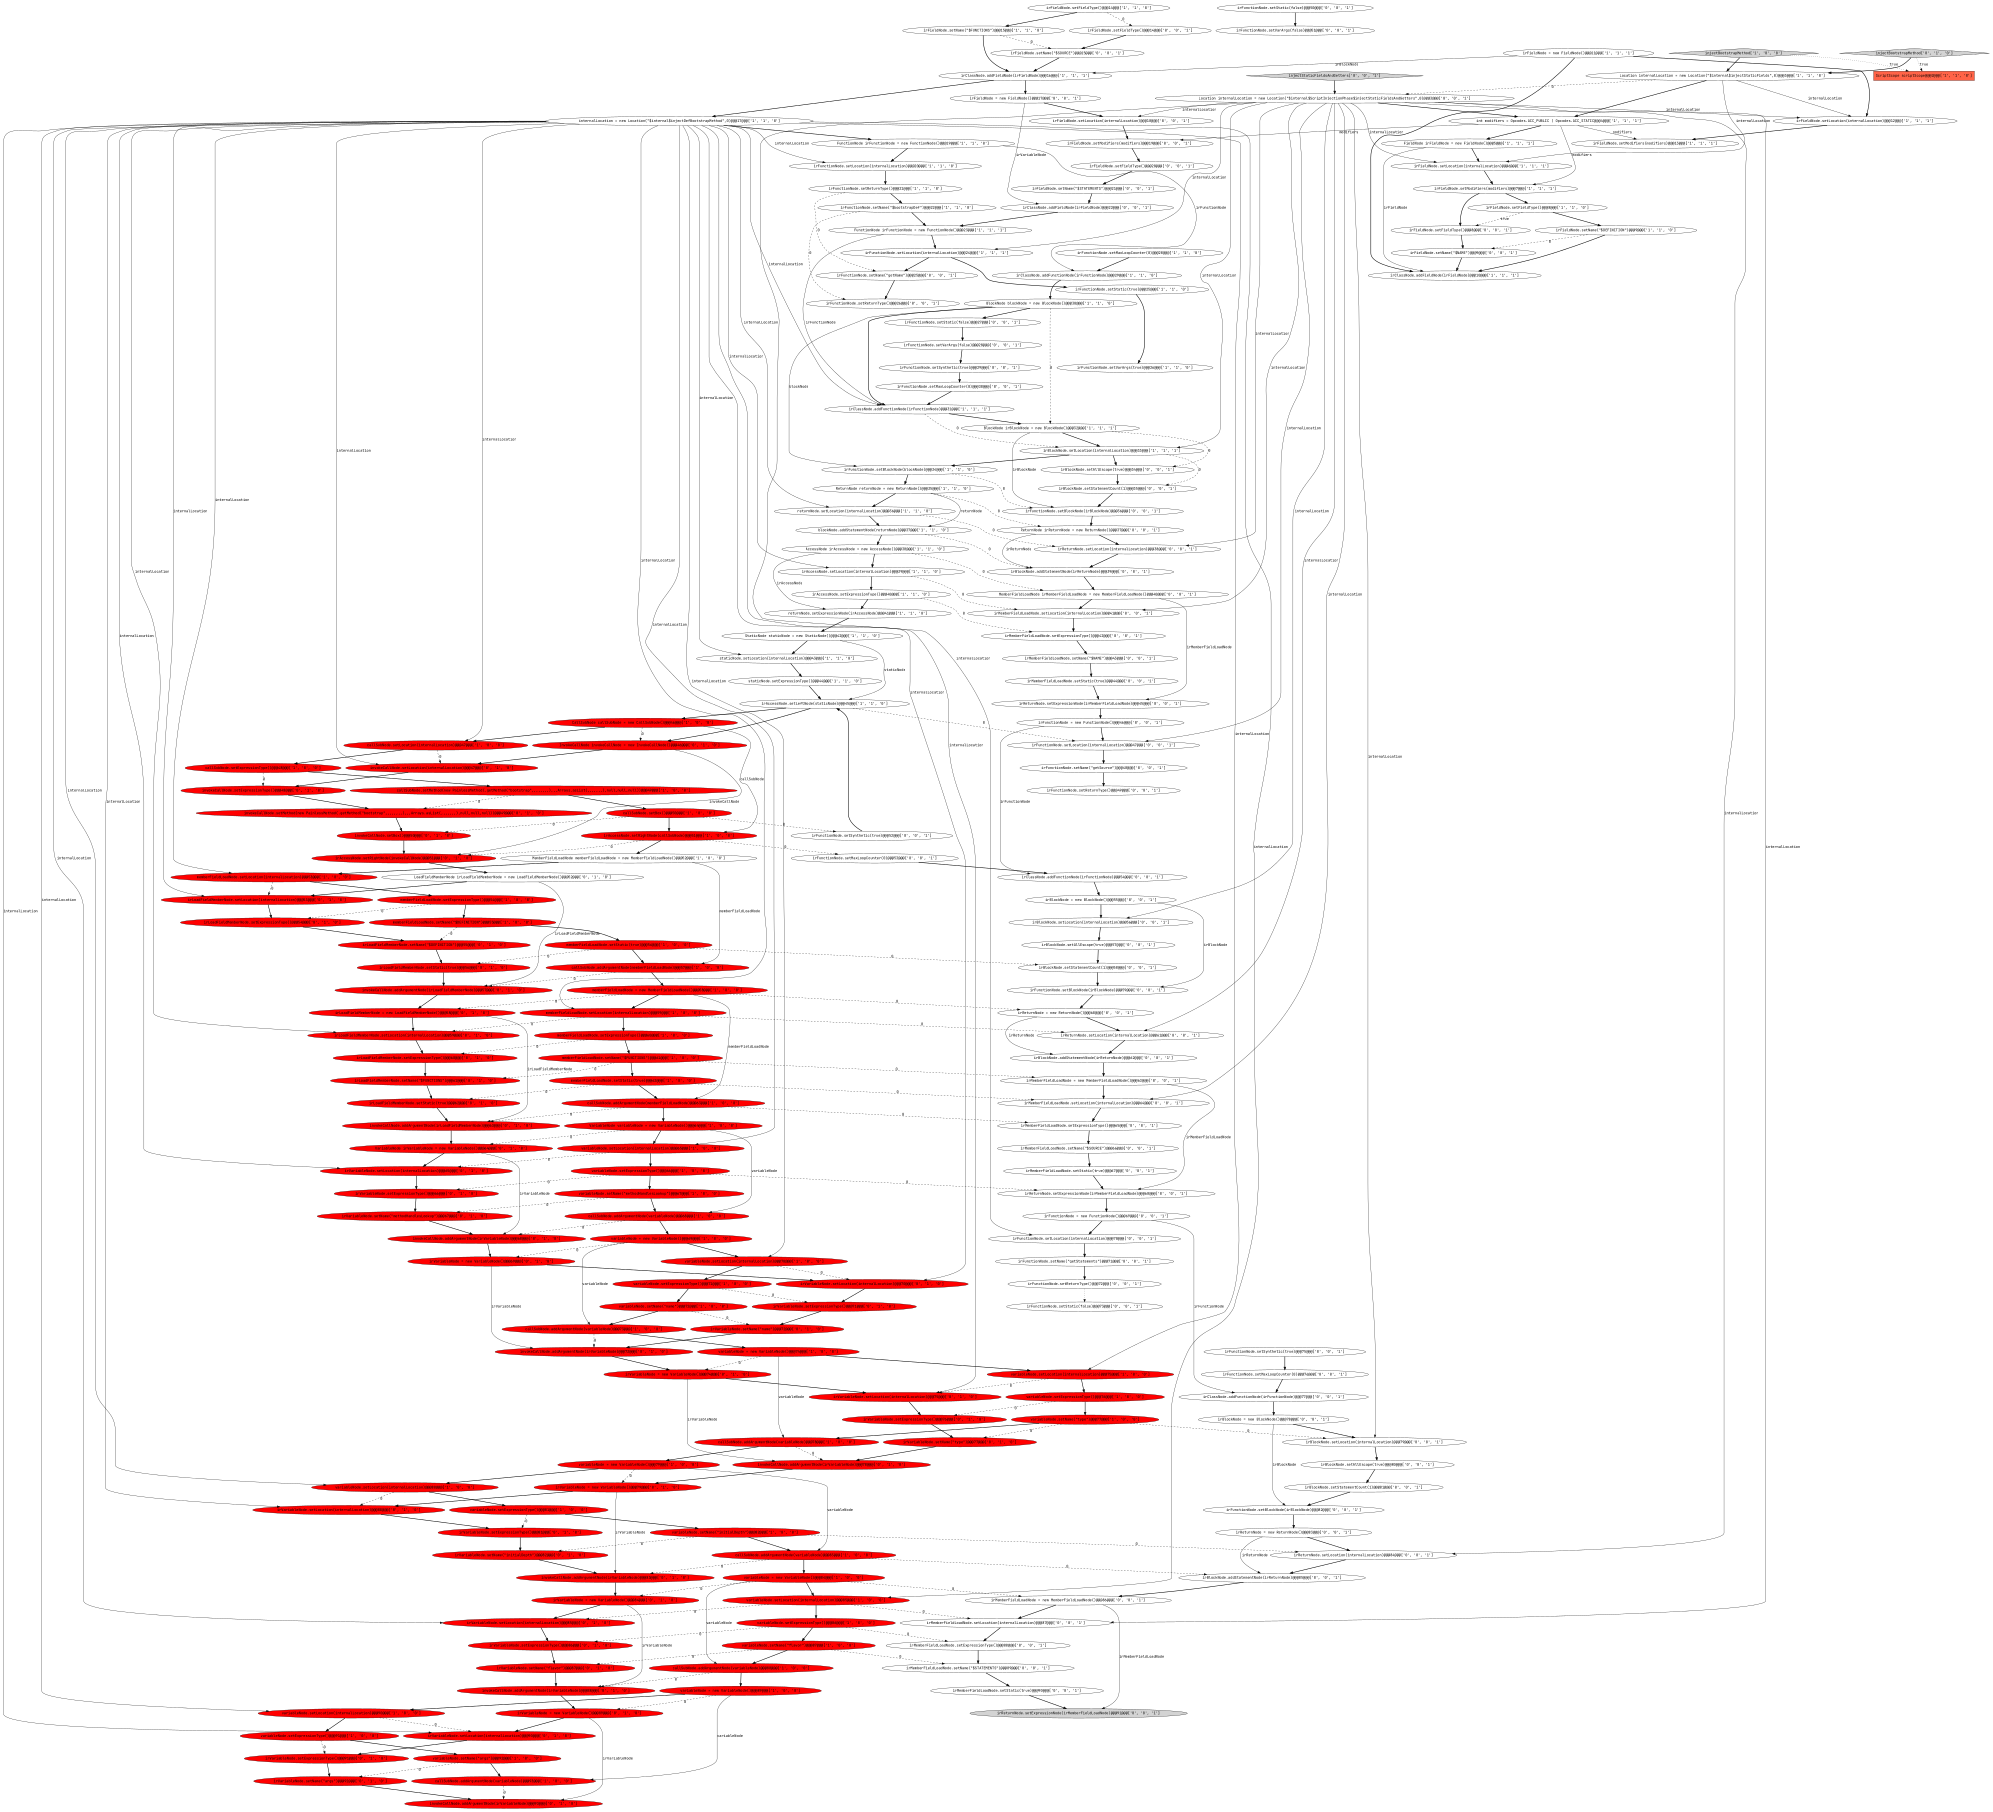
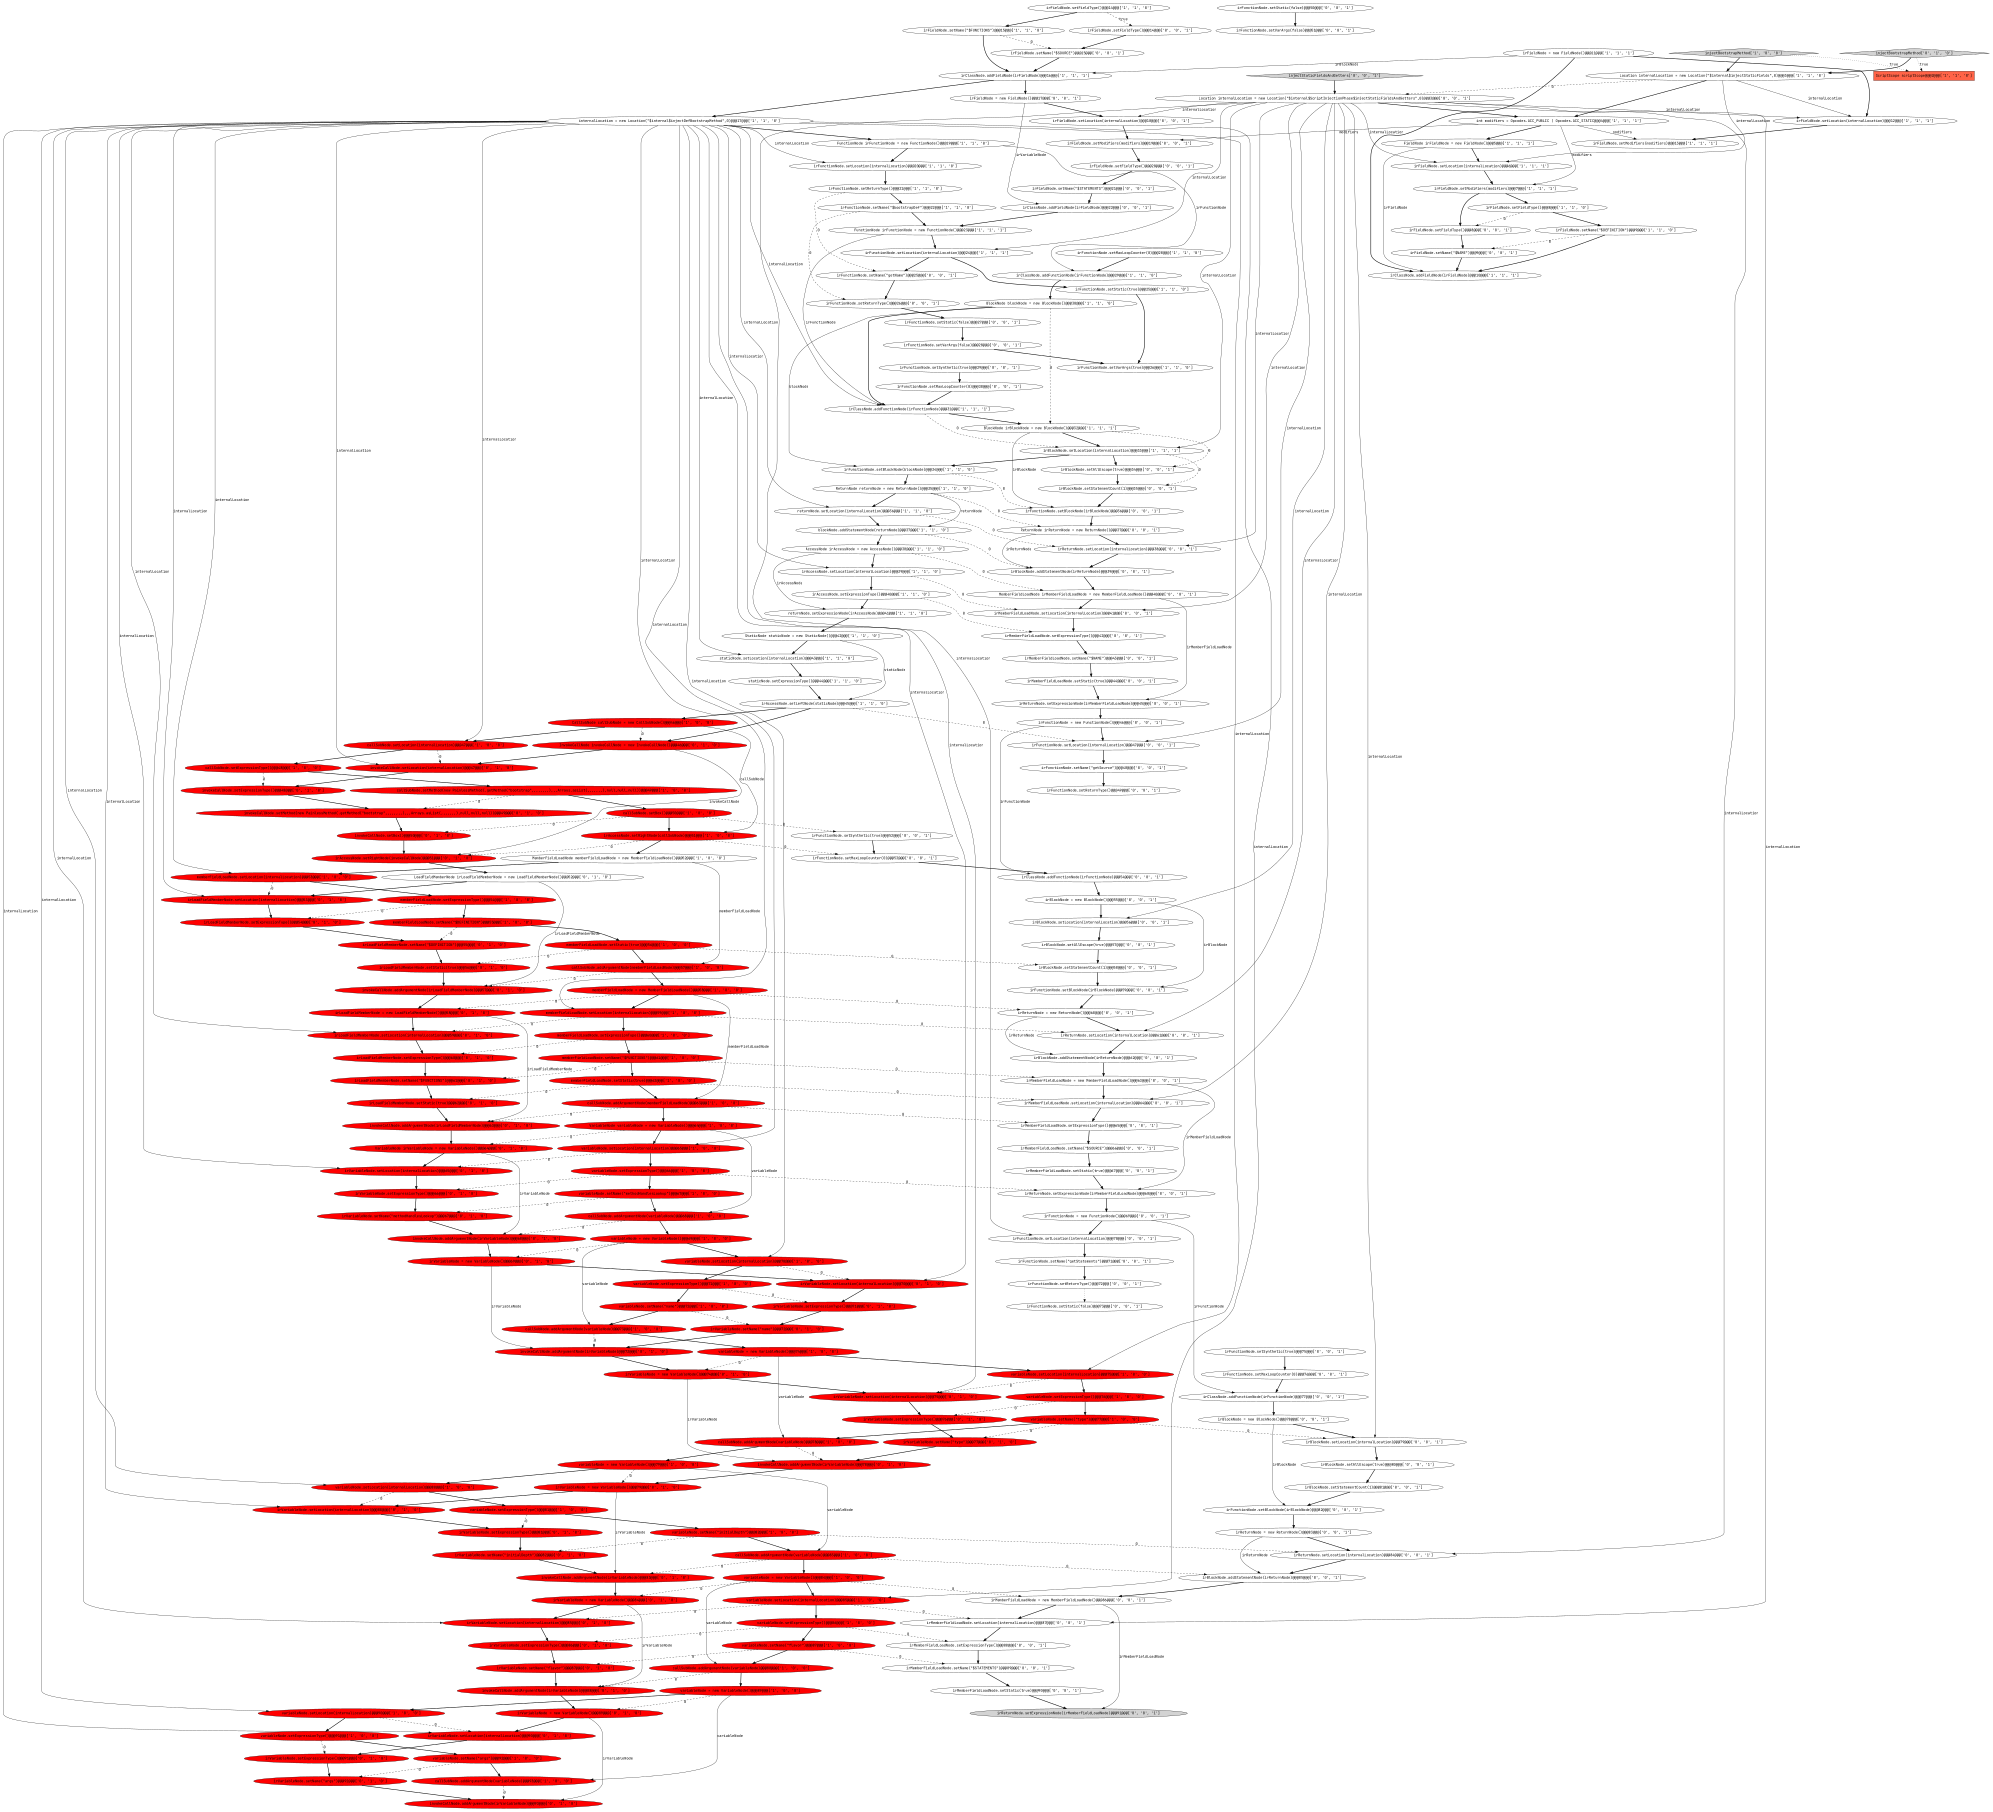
edge "irFieldNode.setFieldType()@@@14@@@['1', '1', '0']" -> "irFieldNode.setFieldType()@@@14@@@['0', '0', '1']": label "0" -> "true"
edge "irFieldNode.setFieldType()@@@8@@@['1', '1', '0']" -> "irFieldNode.setFieldType()@@@8@@@['0', '0', '1']": label "true" -> "0"
edge "BlockNode blockNode = new BlockNode()@@@30@@@['1', '1', '0']" -> "irFunctionNode.setStatic(false)@@@27@@@['0', '0', '1']": now "irFunctionNode.setReturnType()@@@26@@@['0', '0', '1']" -> "irFunctionNode.setStatic(false)@@@27@@@['0', '0', '1']"
edge "irFunctionNode.setVarArgs(false)@@@28@@@['0', '0', '1']" -> "irFunctionNode.setSynthetic(true)@@@29@@@['0', '0', '1']": now "irFunctionNode.setVarArgs(false)@@@28@@@['0', '0', '1']" -> "irFunctionNode.setVarArgs(true)@@@26@@@['1', '1', '0']"
edge "irFunctionNode.setSynthetic(true)@@@52@@@['0', '0', '1']" -> "irAccessNode.setLeftNode(staticNode)@@@45@@@['1', '1', '0']": now "irFunctionNode.setSynthetic(true)@@@52@@@['0', '0', '1']" -> "irFunctionNode.setMaxLoopCounter(0)@@@53@@@['0', '0', '1']"
